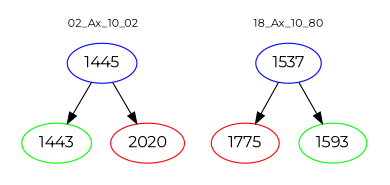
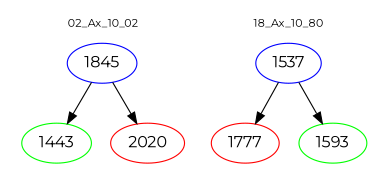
node "1445": label "1445" -> "1845"
node "1775": label "1775" -> "1777"
